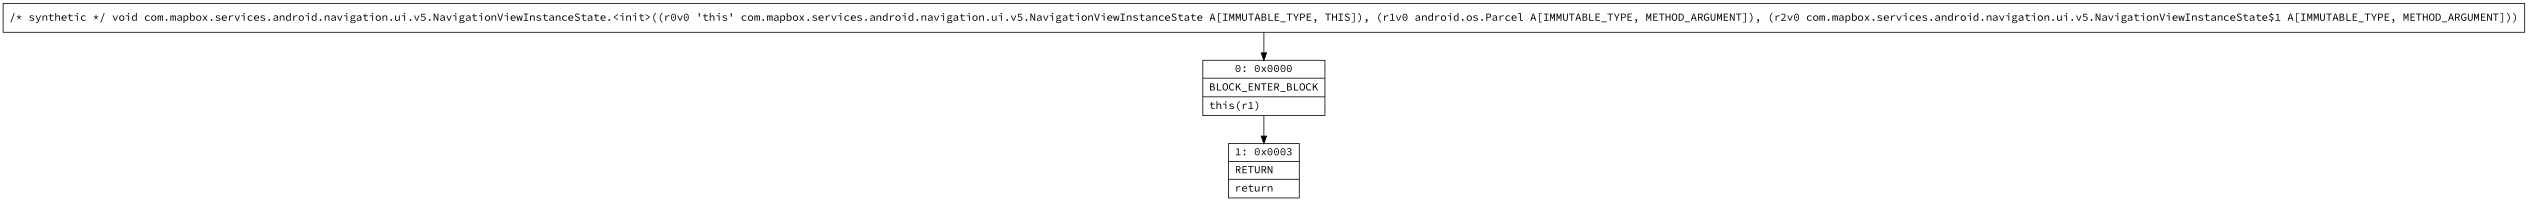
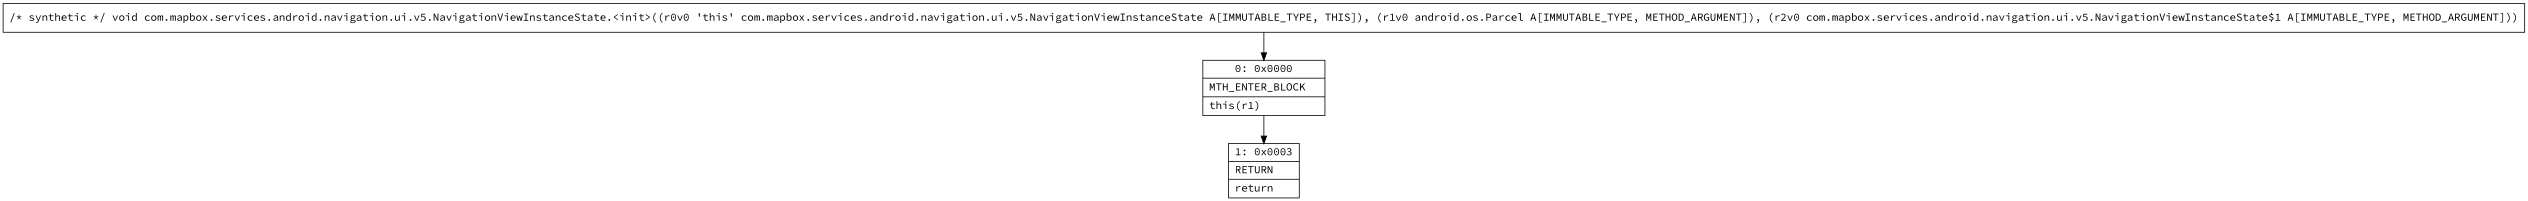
node "0: 0x0000": text "BLOCK_ENTER_BLOCK" -> "MTH_ENTER_BLOCK"
